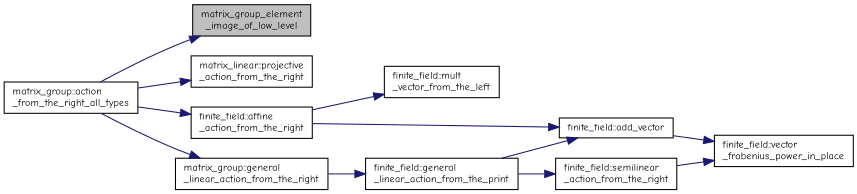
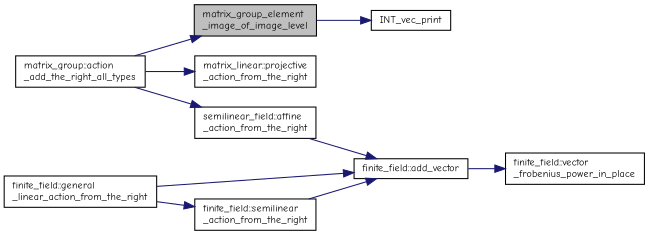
node "matrix_group_element _image_of_low_level": label "matrix_group_element _image_of_low_level" -> "matrix_group_element _image_of_image_level"
node "INT_vec_print": added
node "finite_field::mult _vector_from_the_left": removed
node "matrix_group::action _from_the_right_all_types": label "matrix_group::action _from_the_right_all_types" -> "matrix_group::action _add_the_right_all_types"
node "finite_field::affine _action_from_the_right": label "finite_field::affine _action_from_the_right" -> "semilinear_field::affine _action_from_the_right"
edge "finite_field::semilinear _action_from_the_right" -> "finite_field::vector _frobenius_power_in_place": now "finite_field::semilinear _action_from_the_right" -> "finite_field::add_vector"
node "matrix_group::general _linear_action_from_the_right": removed
node "finite_field::general _linear_action_from_the_print": label "finite_field::general _linear_action_from_the_print" -> "finite_field::general _linear_action_from_the_right"
